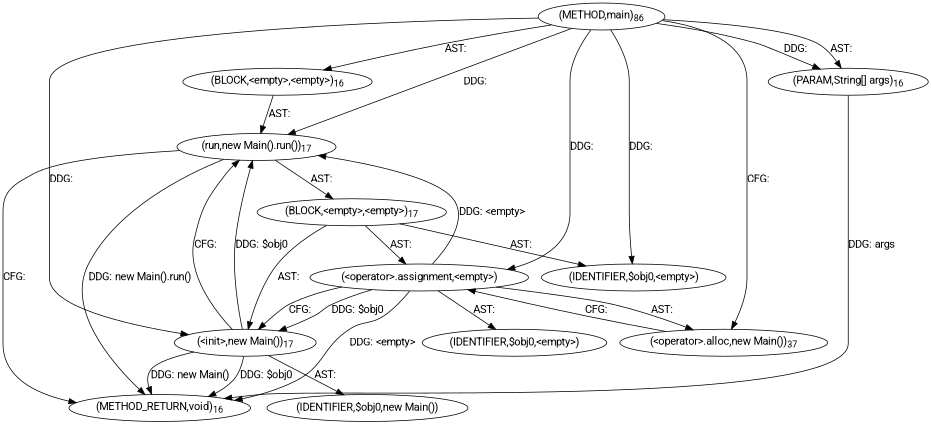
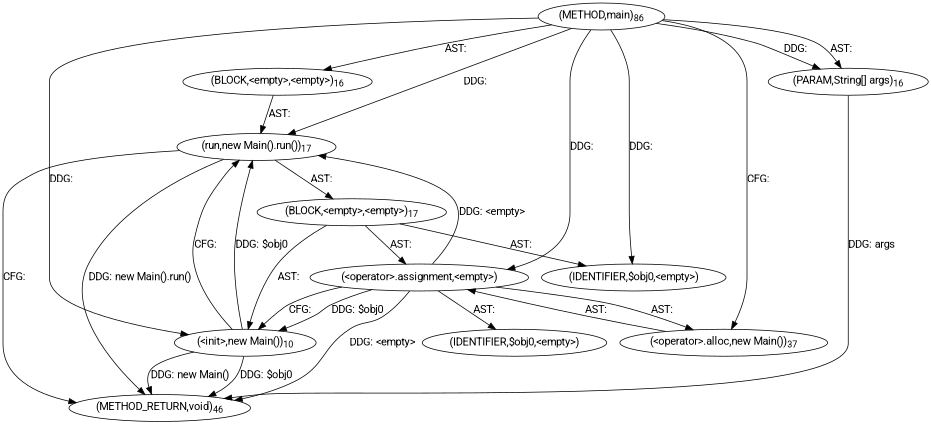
edge "(<operator>.alloc,new Main())" -> "(<operator>.assignment,<empty>)": label "CFG: " -> "AST: "
node "(<init>,new Main())": text "17" -> "10"
node "(METHOD_RETURN,void)": text "16" -> "46"
node "(IDENTIFIER,$obj0,new Main())": removed
